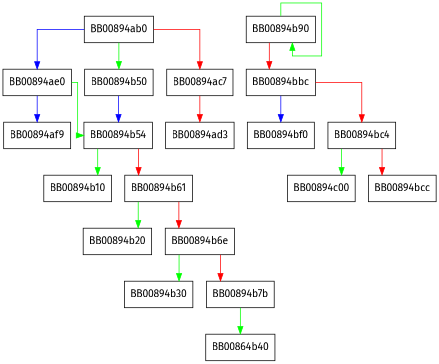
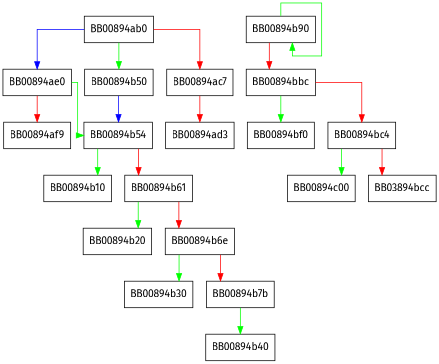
edge "BB00894ae0" -> "BB00894af9": color blue -> red
edge "BB00894bbc" -> "BB00894bf0": color blue -> green
node "BB00894bcc": label "BB00894bcc" -> "BB03894bcc"
node "BB00864b40": label "BB00864b40" -> "BB00894b40"
